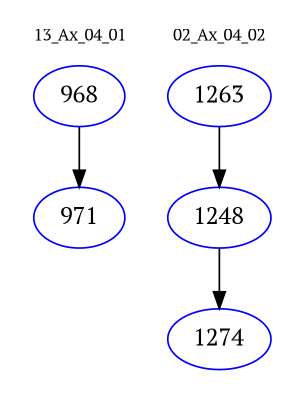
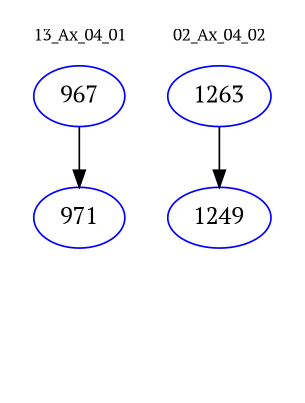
node "968": label "968" -> "967"
node "1248": label "1248" -> "1249"
node "1274": removed
